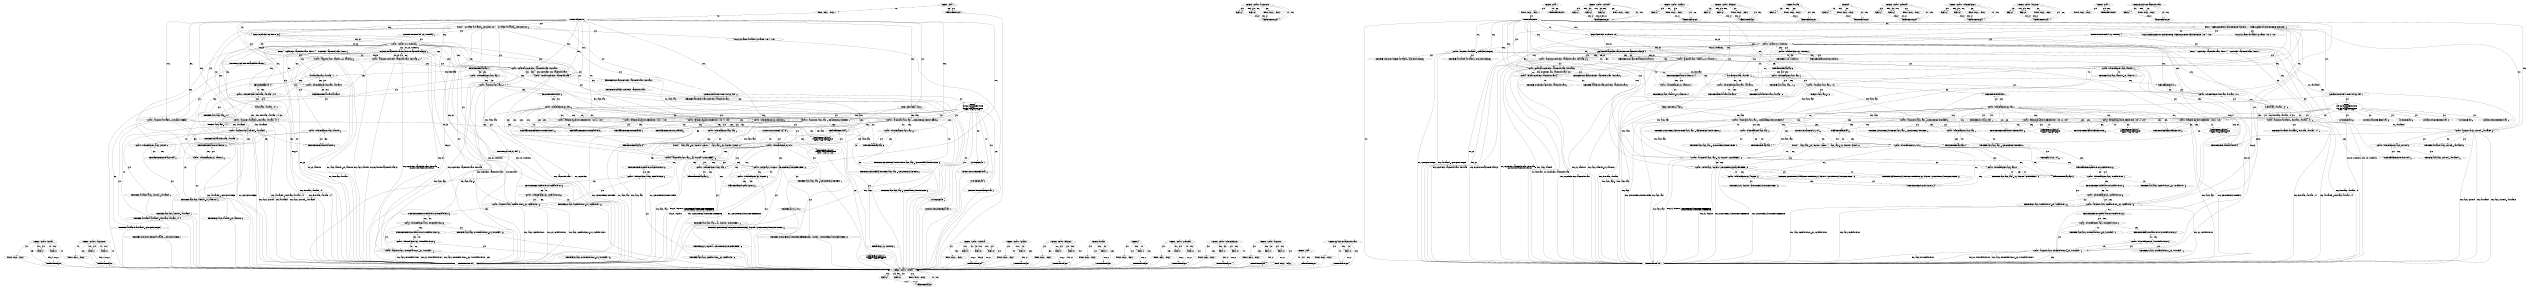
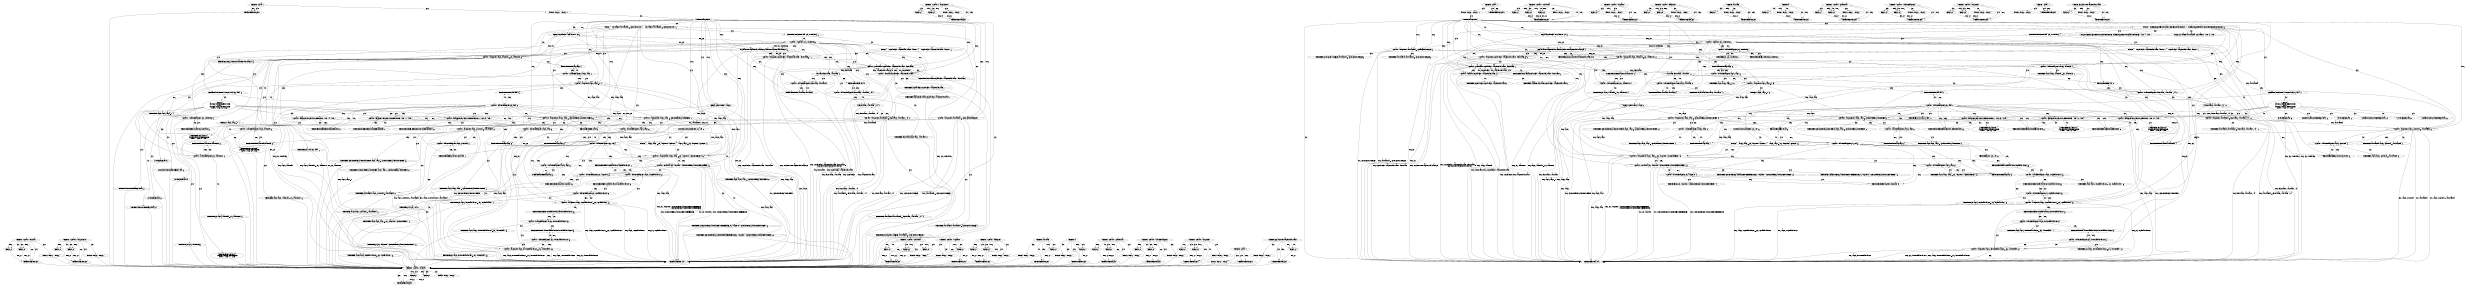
node "<(LOCAL,VASurfaceID va_surface_id: VASurfaceID)<SUB>4</SUB>>": removed
